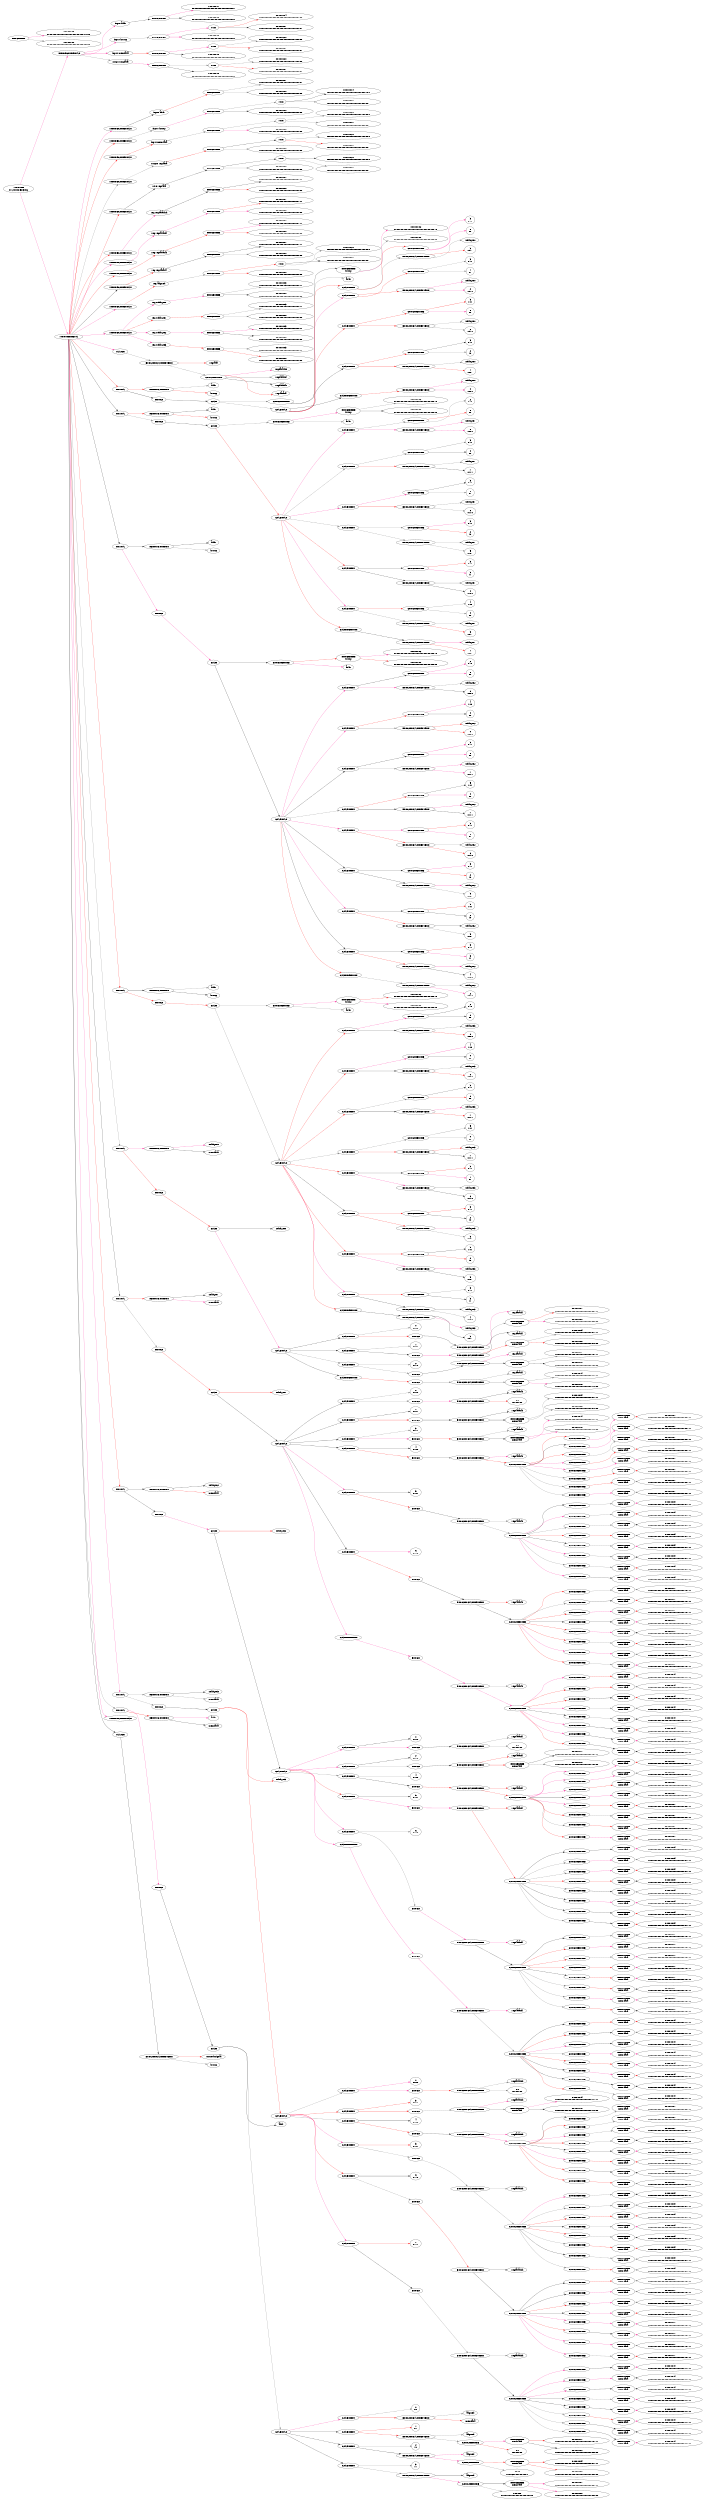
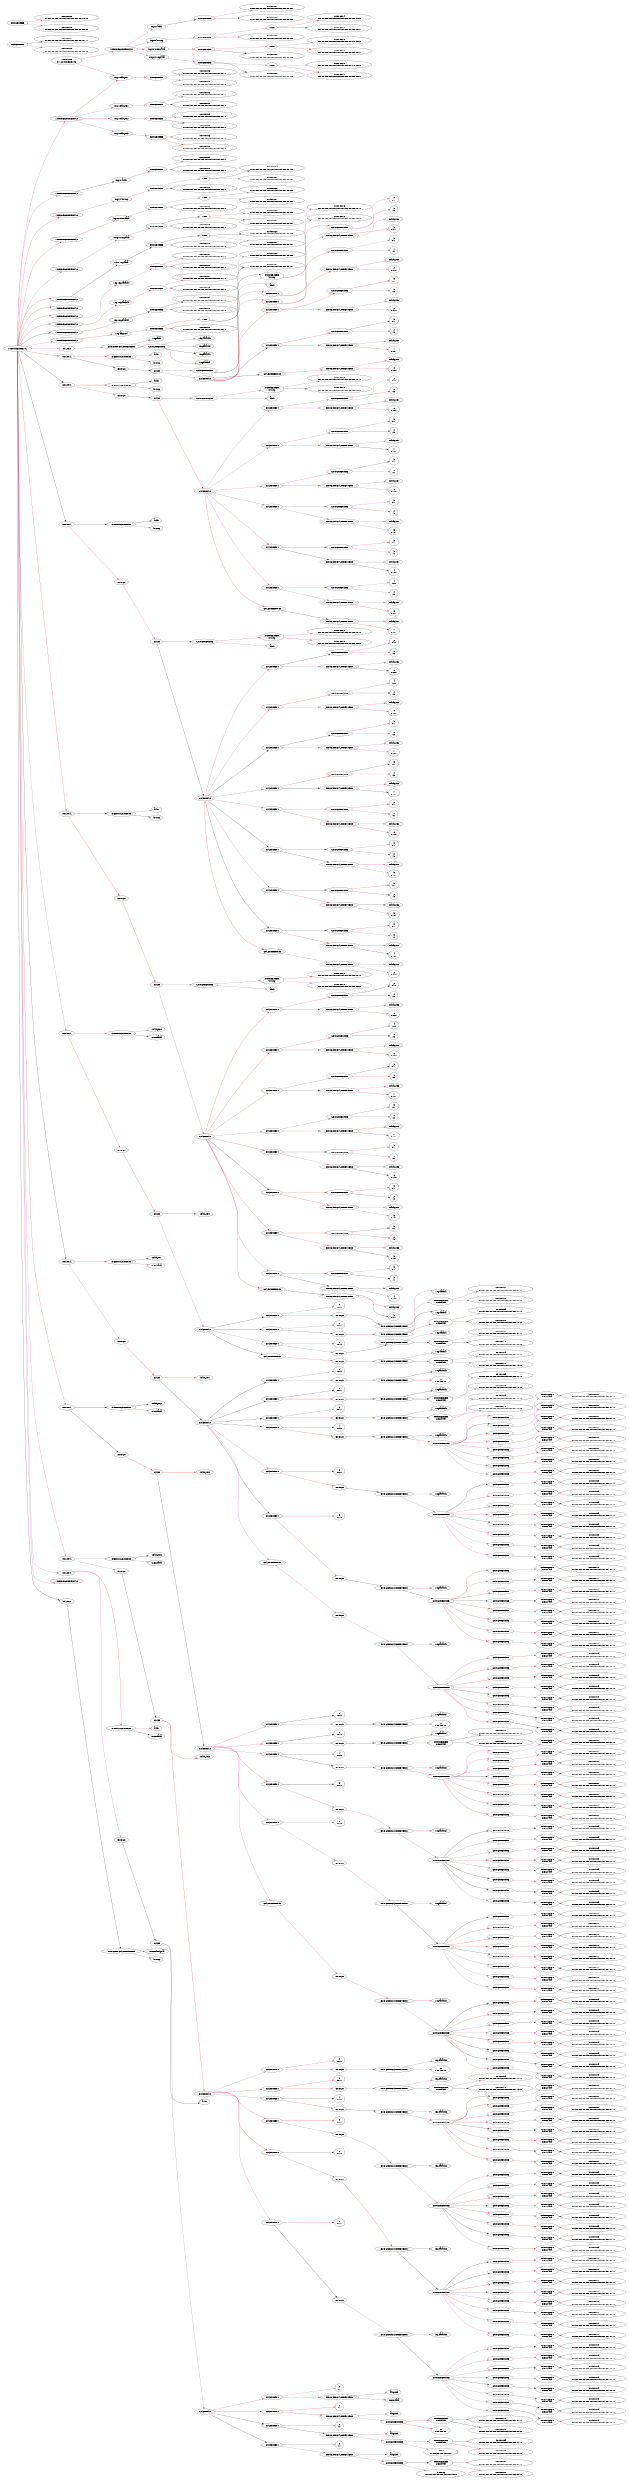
node "reg regdata_hh": removed
edge "MODULE" -> "MODULE_ITEMS": now "MODULE" -> "reg sel_byte1"
node "000000": text "000000000000000000000000" -> "000000000000004000000000"
